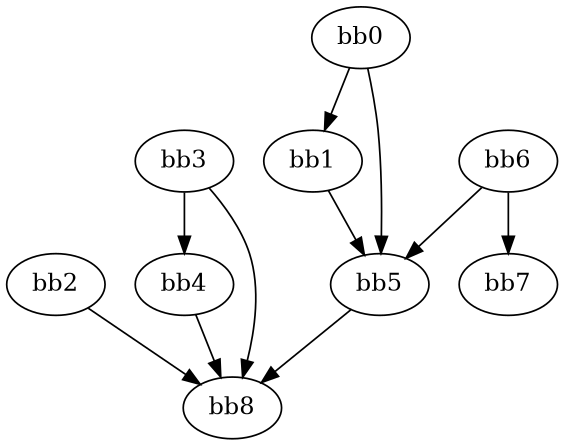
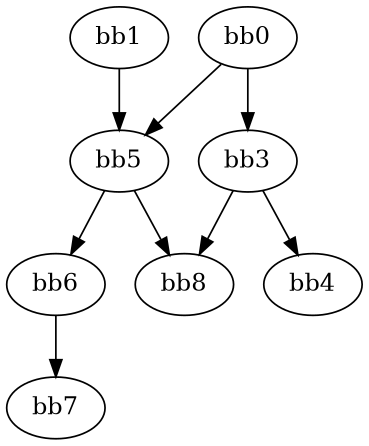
edge "bb0" -> "bb1": now "bb0" -> "bb3"
edge "bb6" -> "bb5": reversed
node "bb2": removed
edge "bb4" -> "bb8": removed
